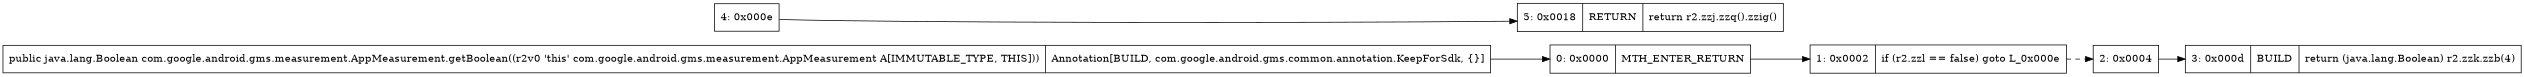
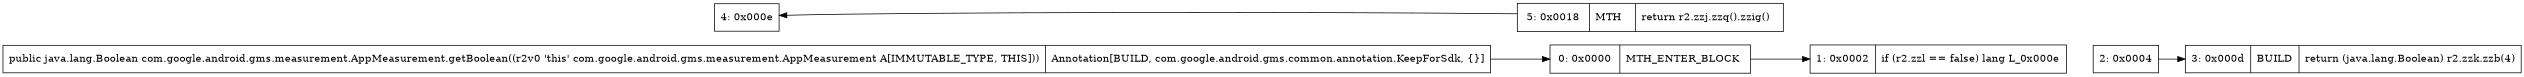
node "5: 0x0018": text "RETURN" -> "MTH"
edge "4: 0x000e" -> "5: 0x0018": reversed
node "0: 0x0000": text "MTH_ENTER_RETURN" -> "MTH_ENTER_BLOCK"
node "1: 0x0002": text "if (r2.zzl == false) goto L_0x000e" -> "if (r2.zzl == false) lang L_0x000e"
edge "1: 0x0002" -> "2: 0x0004": removed
